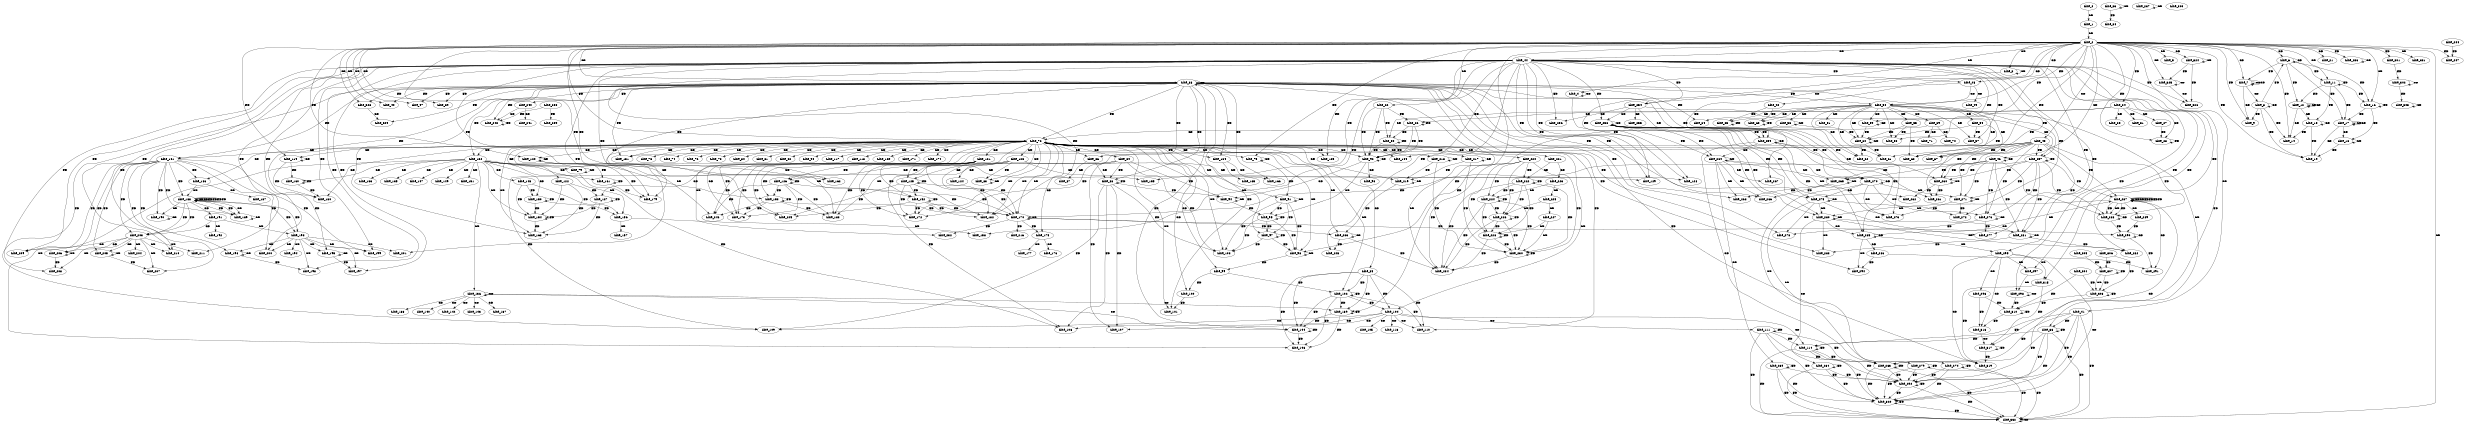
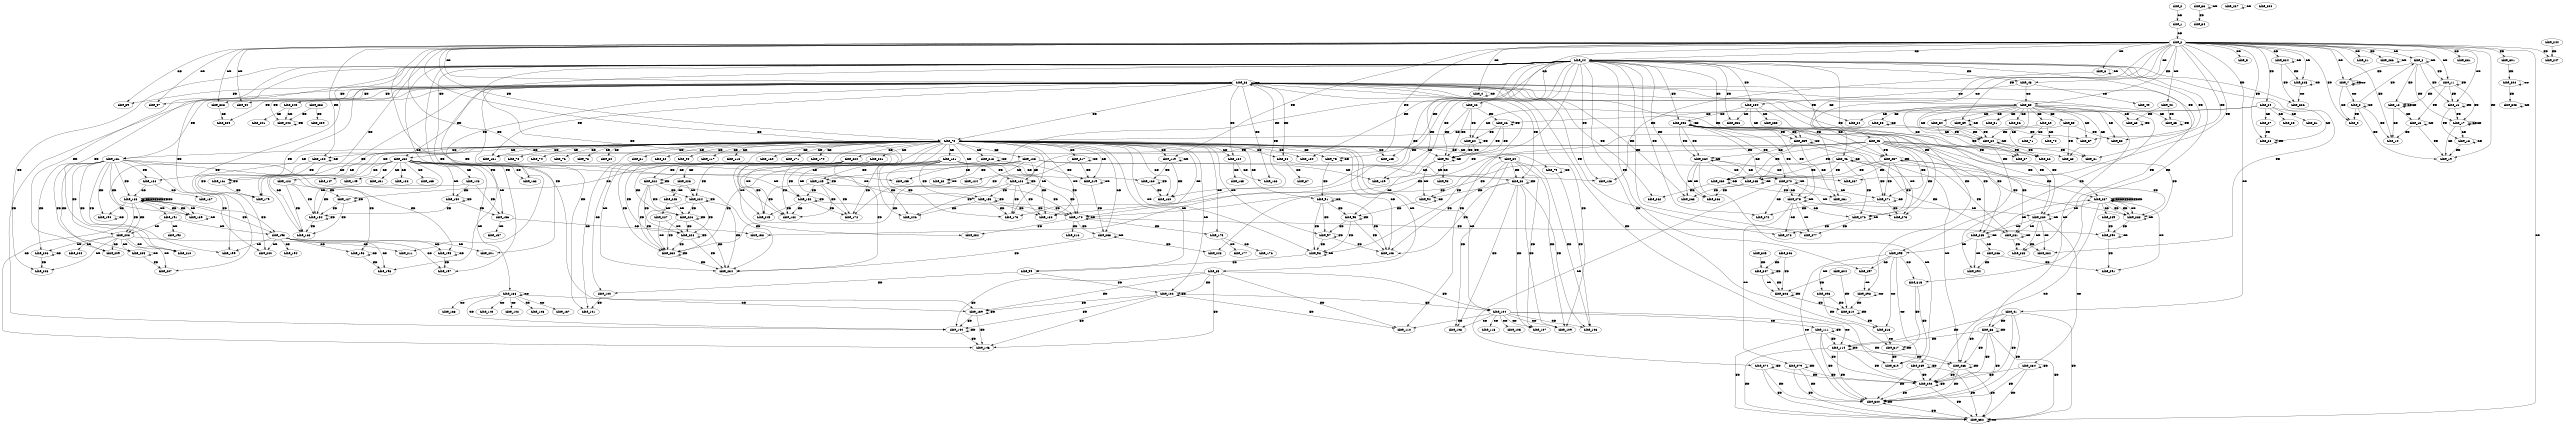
node "Line_56": added
node "Line_108": added
